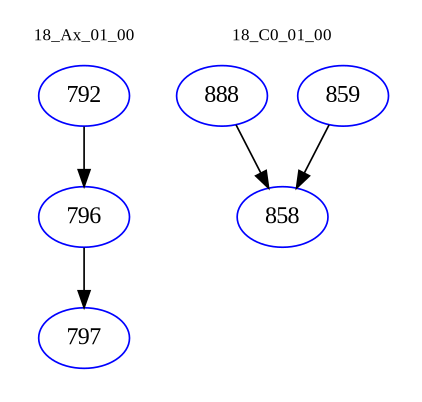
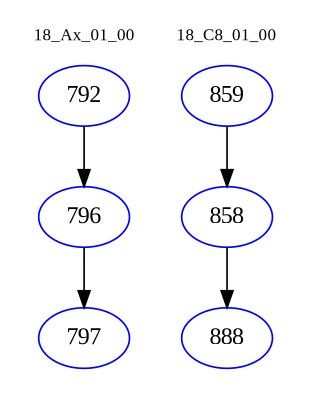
cluster "18_C0_01_00": label "18_C0_01_00" -> "18_C8_01_00"
edge "888" -> "858": reversed
